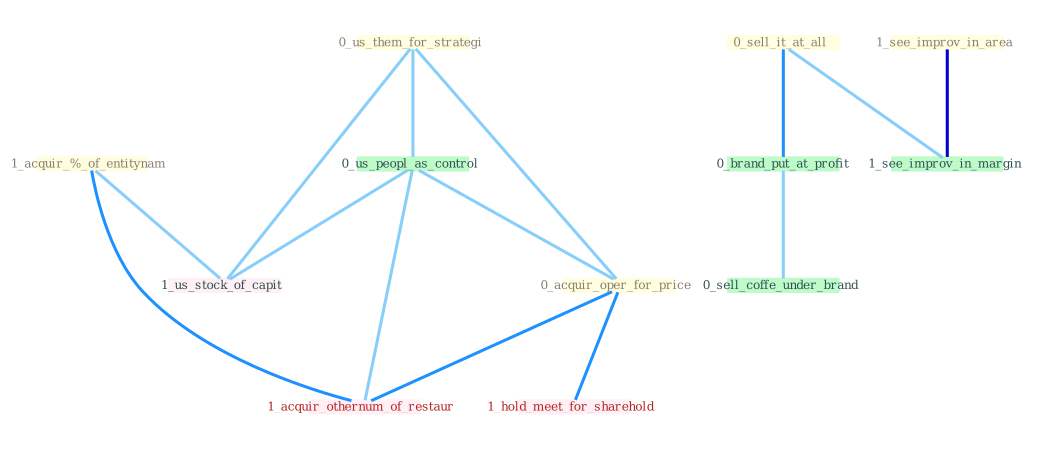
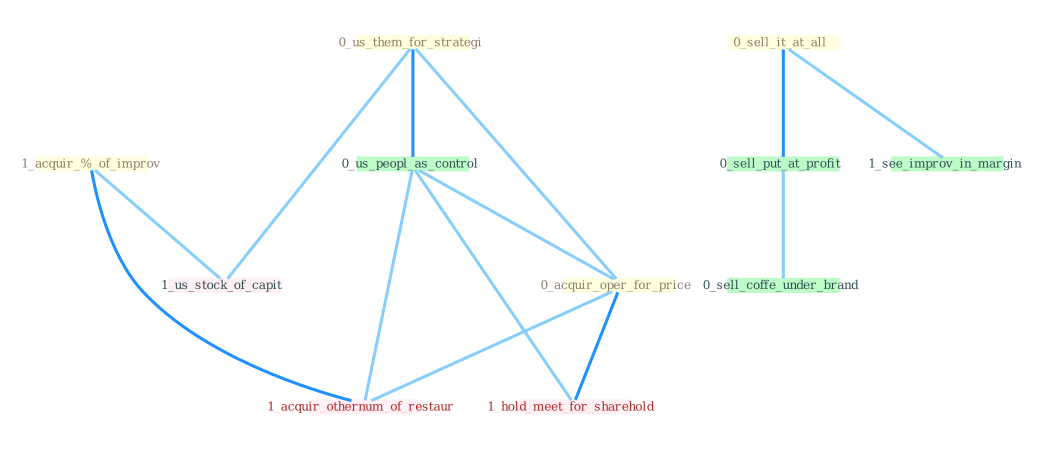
node "1_see_improv_in_area": removed
edge "0_us_them_for_strategi" -- "0_us_peopl_as_control": color #87cefa -> #1e90ff
node "1_acquir_%_of_entitynam": label "1_acquir_%_of_entitynam" -> "1_acquir_%_of_improv"
node "0_brand_put_at_profit": label "0_brand_put_at_profit" -> "0_sell_put_at_profit"
edge "0_us_peopl_as_control" -- "1_us_stock_of_capit": now "0_us_peopl_as_control" -- "1_hold_meet_for_sharehold"
edge "0_acquir_oper_for_price" -- "1_acquir_othernum_of_restaur": color #1e90ff -> #87cefa
